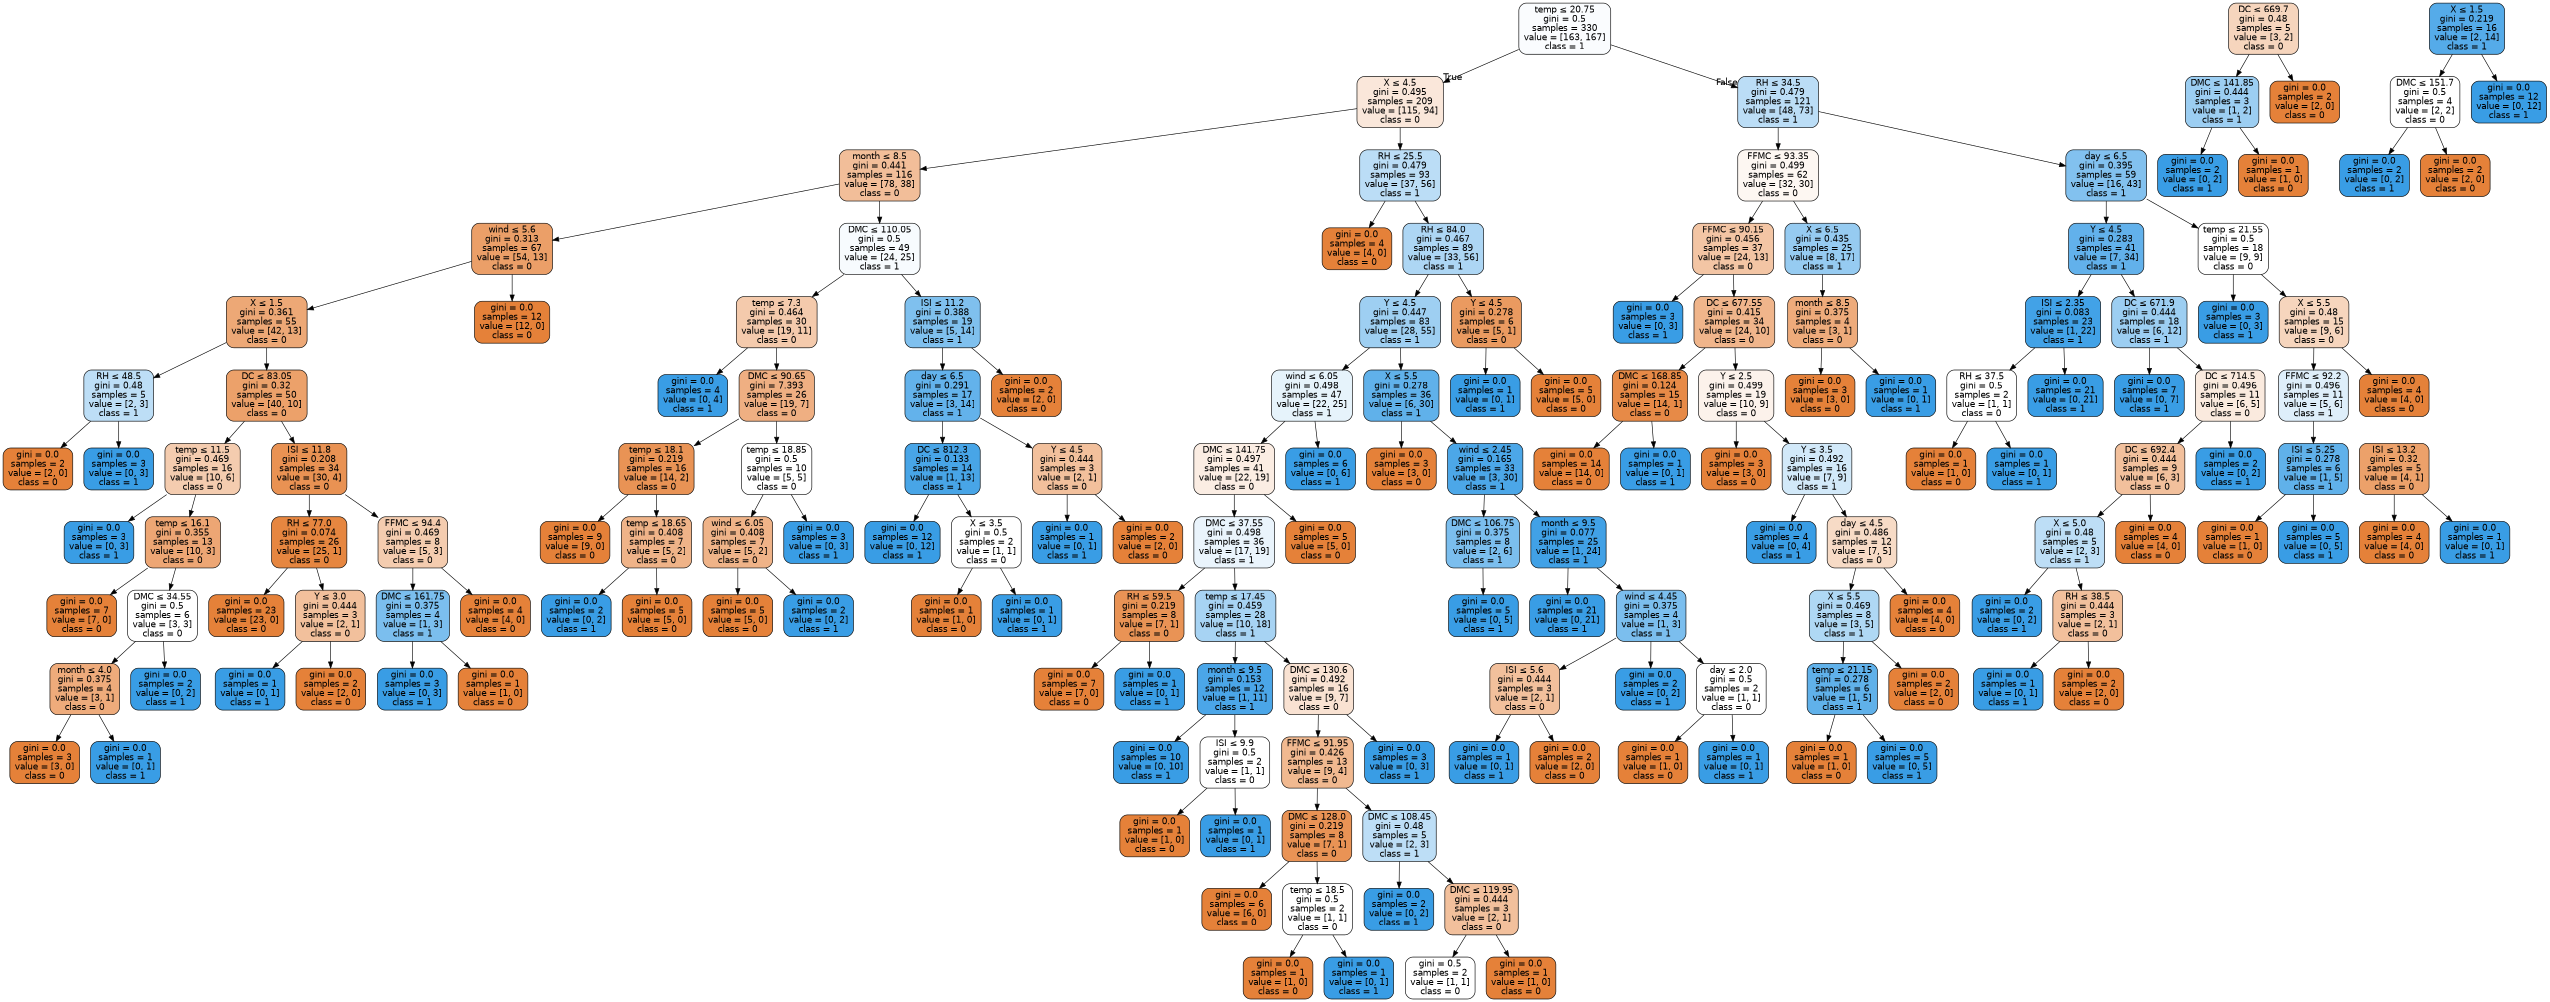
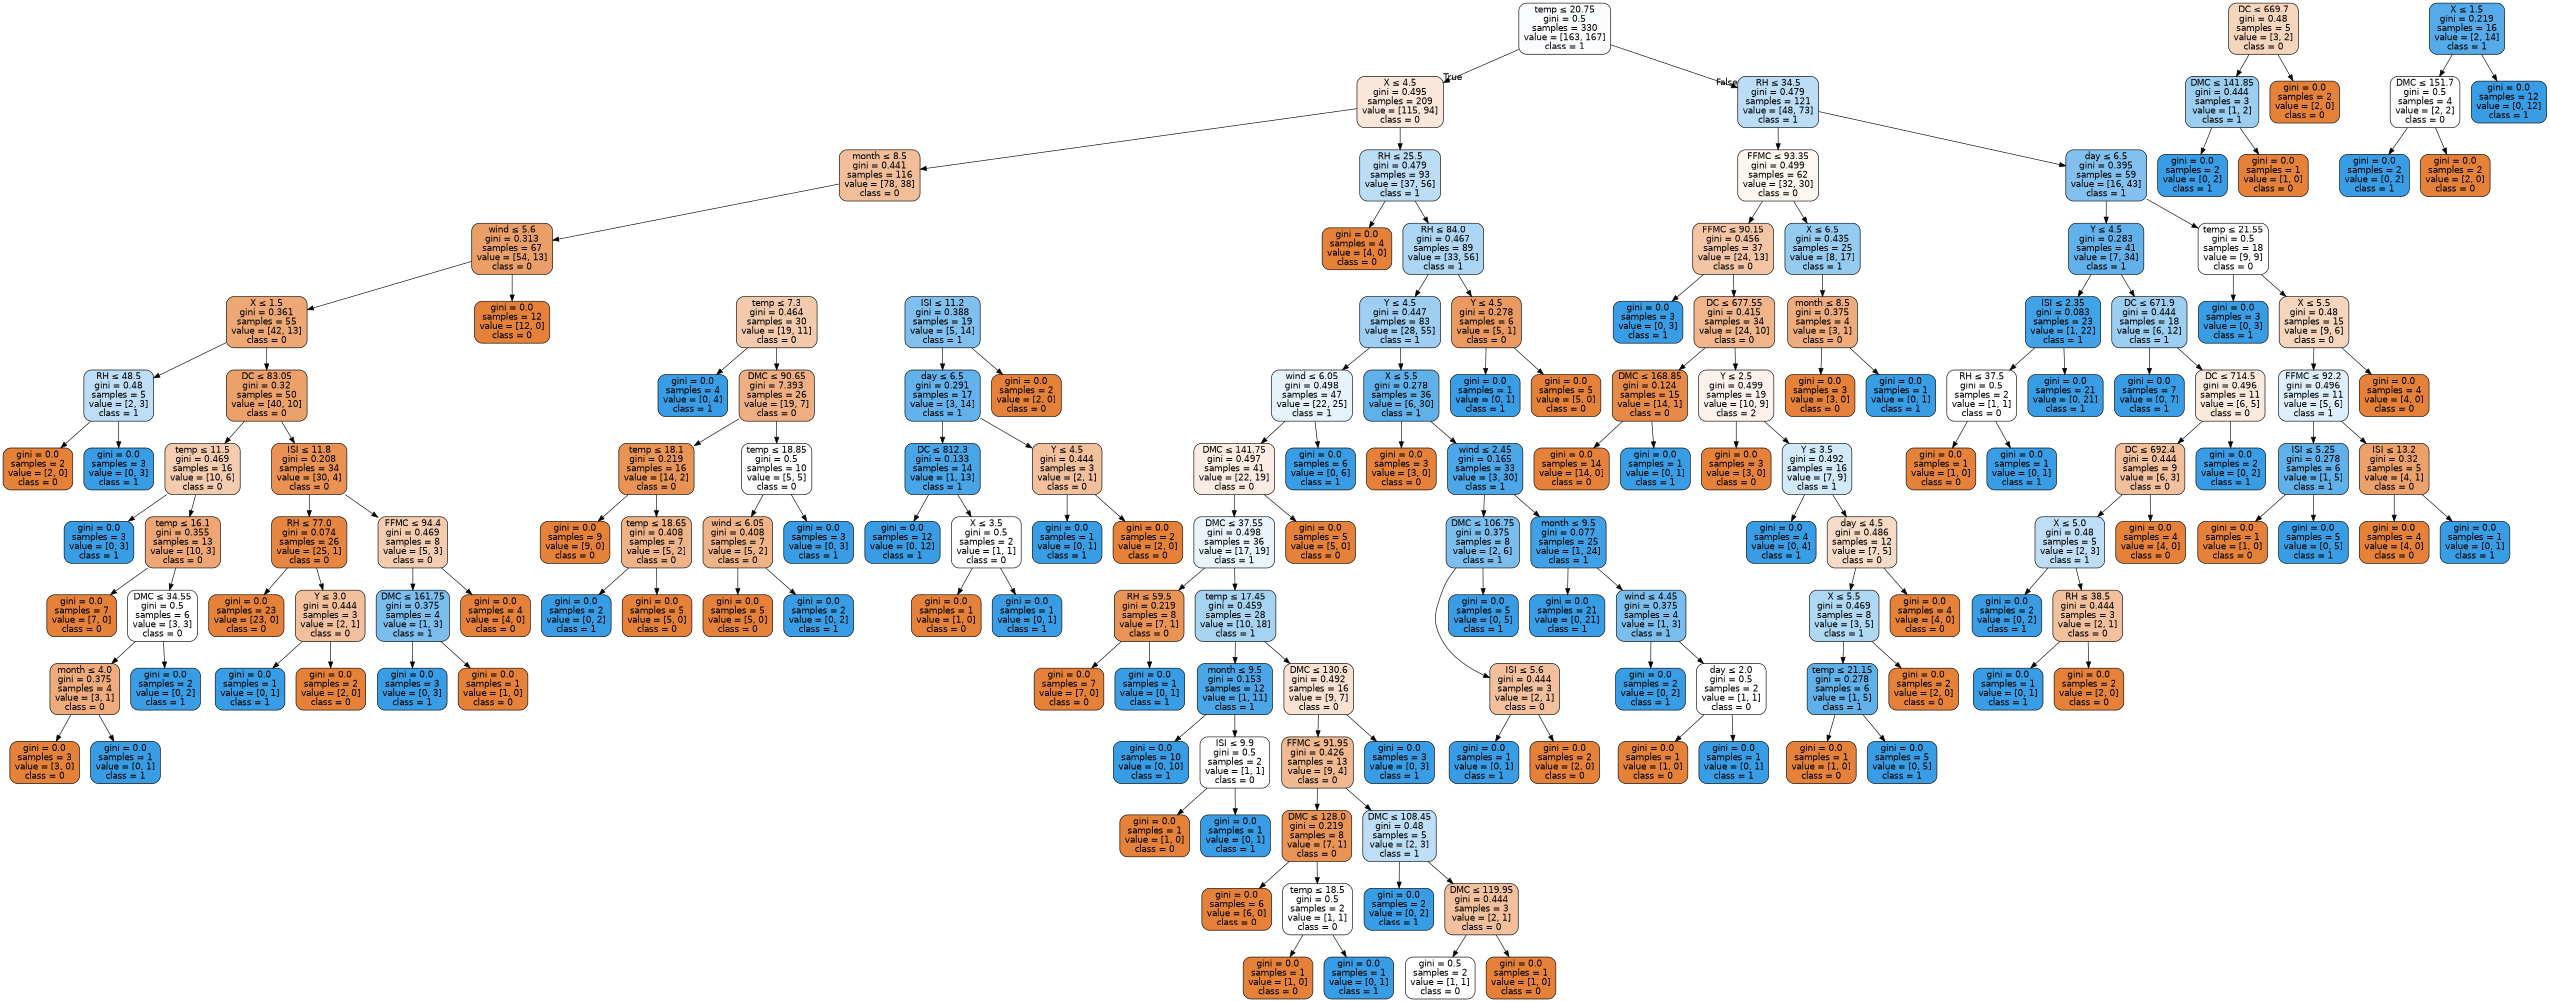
node "DMC ≤ 110.05": removed
node "Y ≤ 2.5": text "class = 0" -> "class = 2"
edge "FFMC ≤ 92.2" -> "ISI ≤ 13.2": added
edge "wind ≤ 4.45" -> "ISI ≤ 5.6": now "DMC ≤ 106.75" -> "ISI ≤ 5.6"
